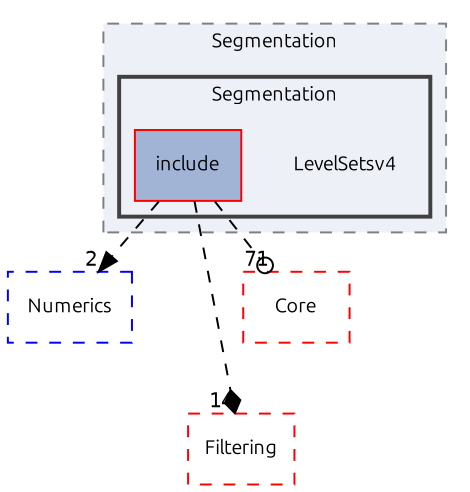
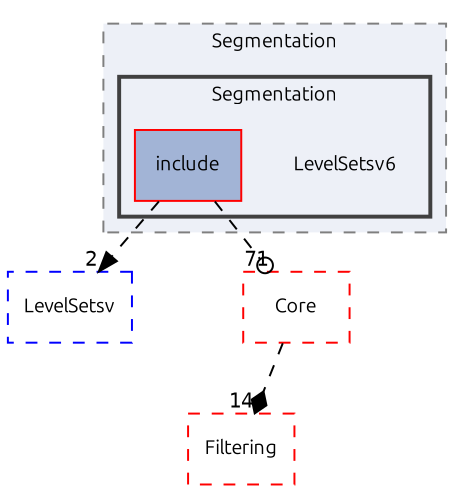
node "LevelSetsv4": label "LevelSetsv4" -> "LevelSetsv6"
edge "include" -> "Filtering": now "Core" -> "Filtering"
node "Numerics": label "Numerics" -> "LevelSetsv"
